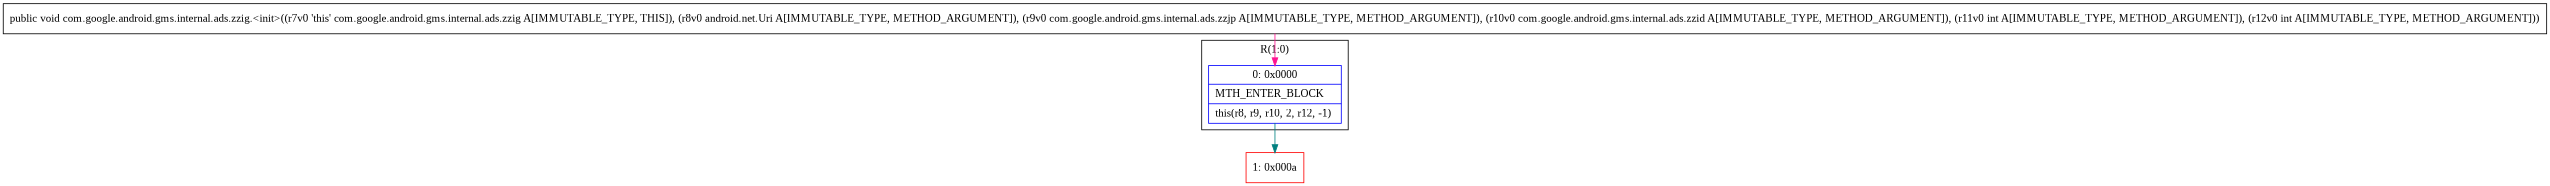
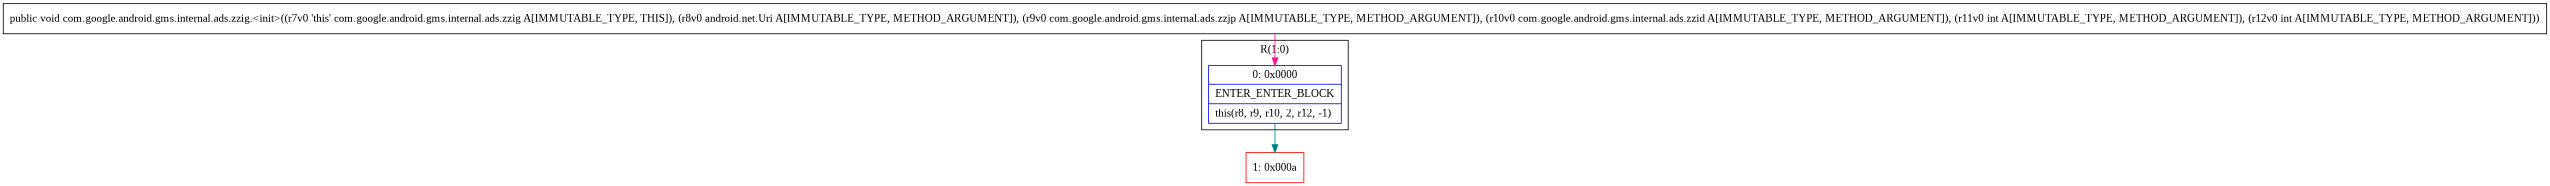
node "0: 0x0000": text "MTH_ENTER_BLOCK" -> "ENTER_ENTER_BLOCK"
